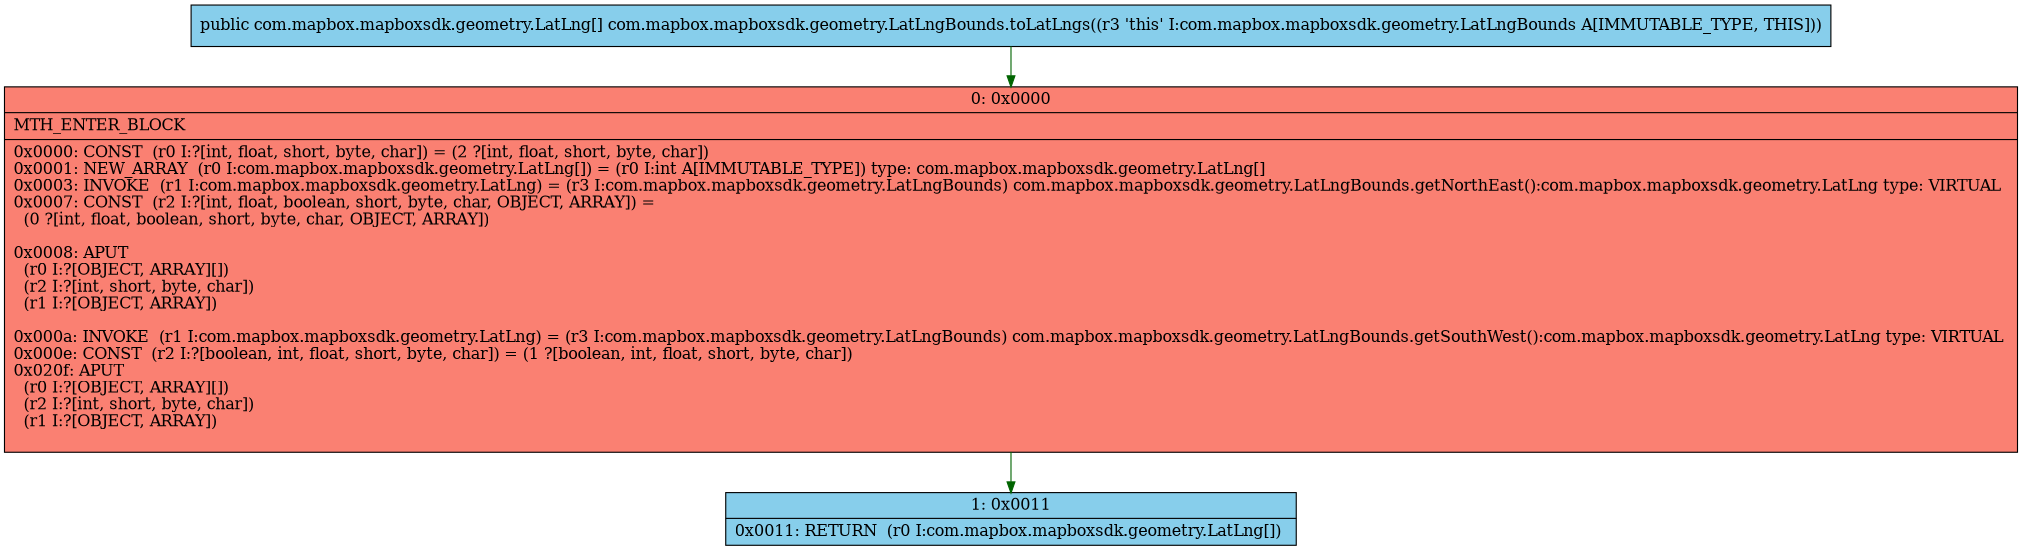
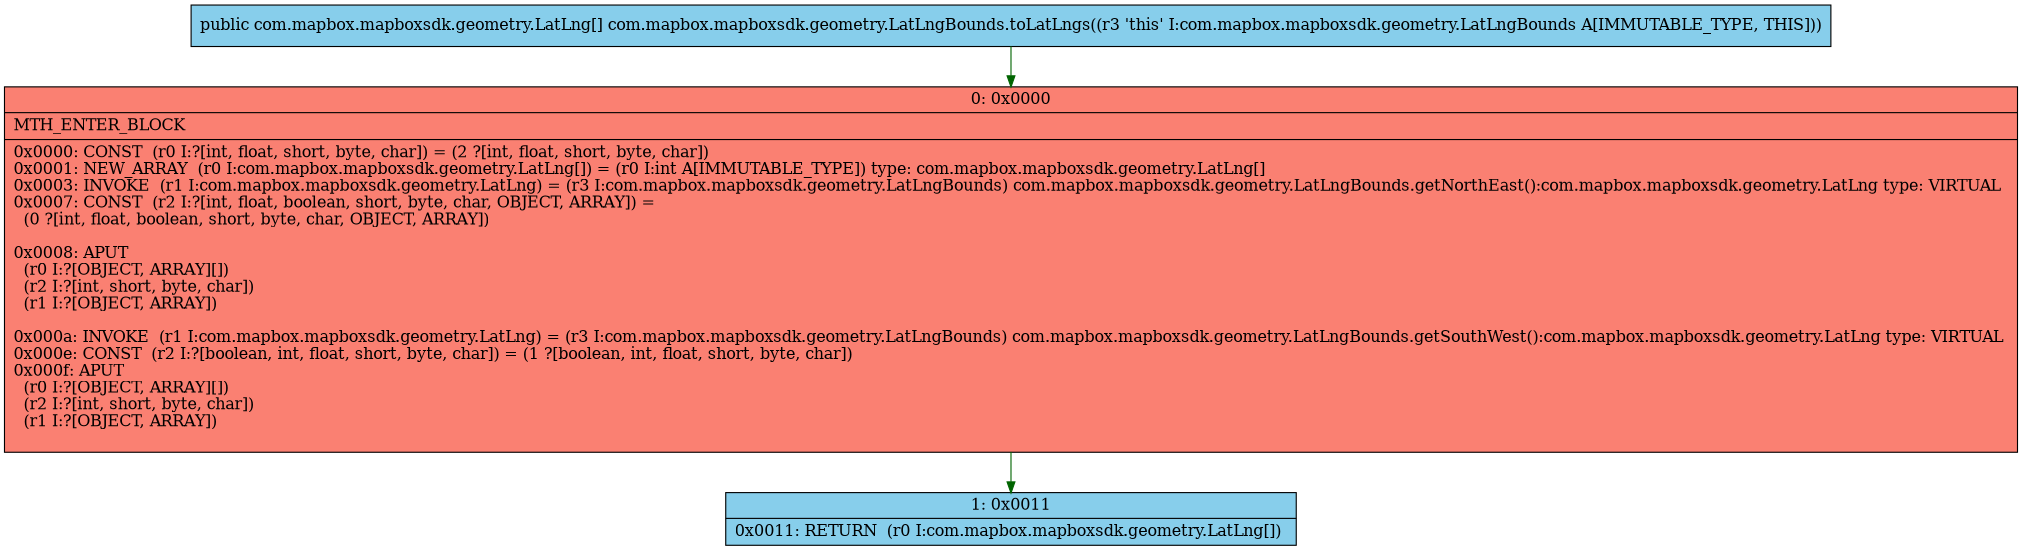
node "0: 0x0000": text "0x020f: APUT" -> "0x000f: APUT"
